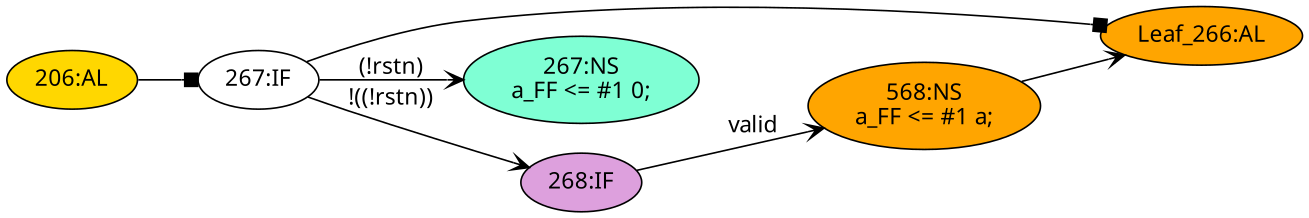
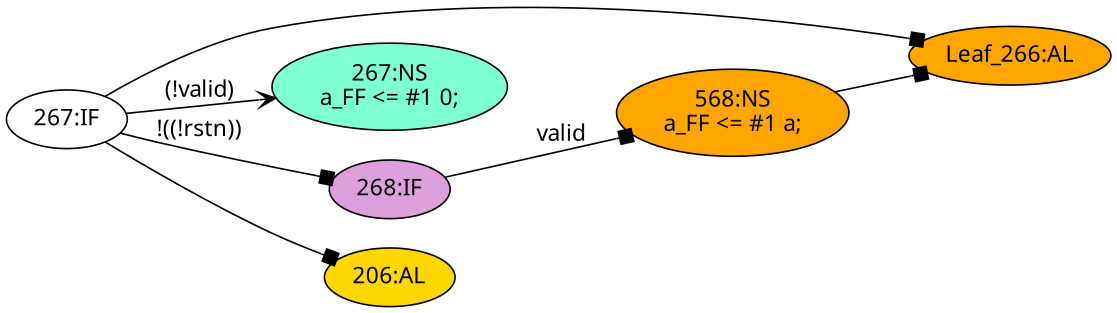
edge "267:IF" -> "267:NS a_FF <= #1 0;": label "(!rstn)" -> "(!valid)"
edge "568:NS a_FF <= #1 a;" -> "Leaf_266:AL": arrowhead vee -> box
edge "206:AL" -> "267:IF": reversed
edge "267:IF" -> "268:IF": arrowhead vee -> box
edge "268:IF" -> "568:NS a_FF <= #1 a;": arrowhead vee -> box
